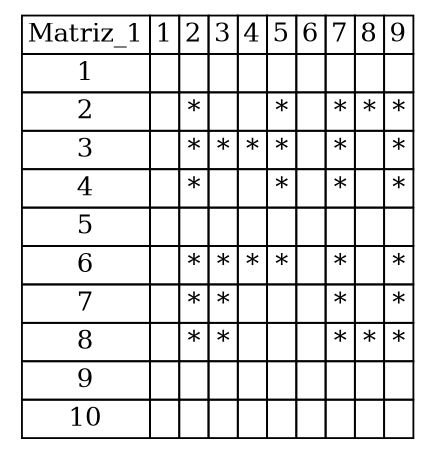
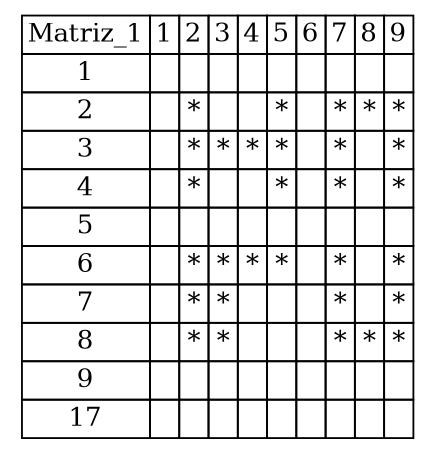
node "Matriz_1": text "10" -> "17"
